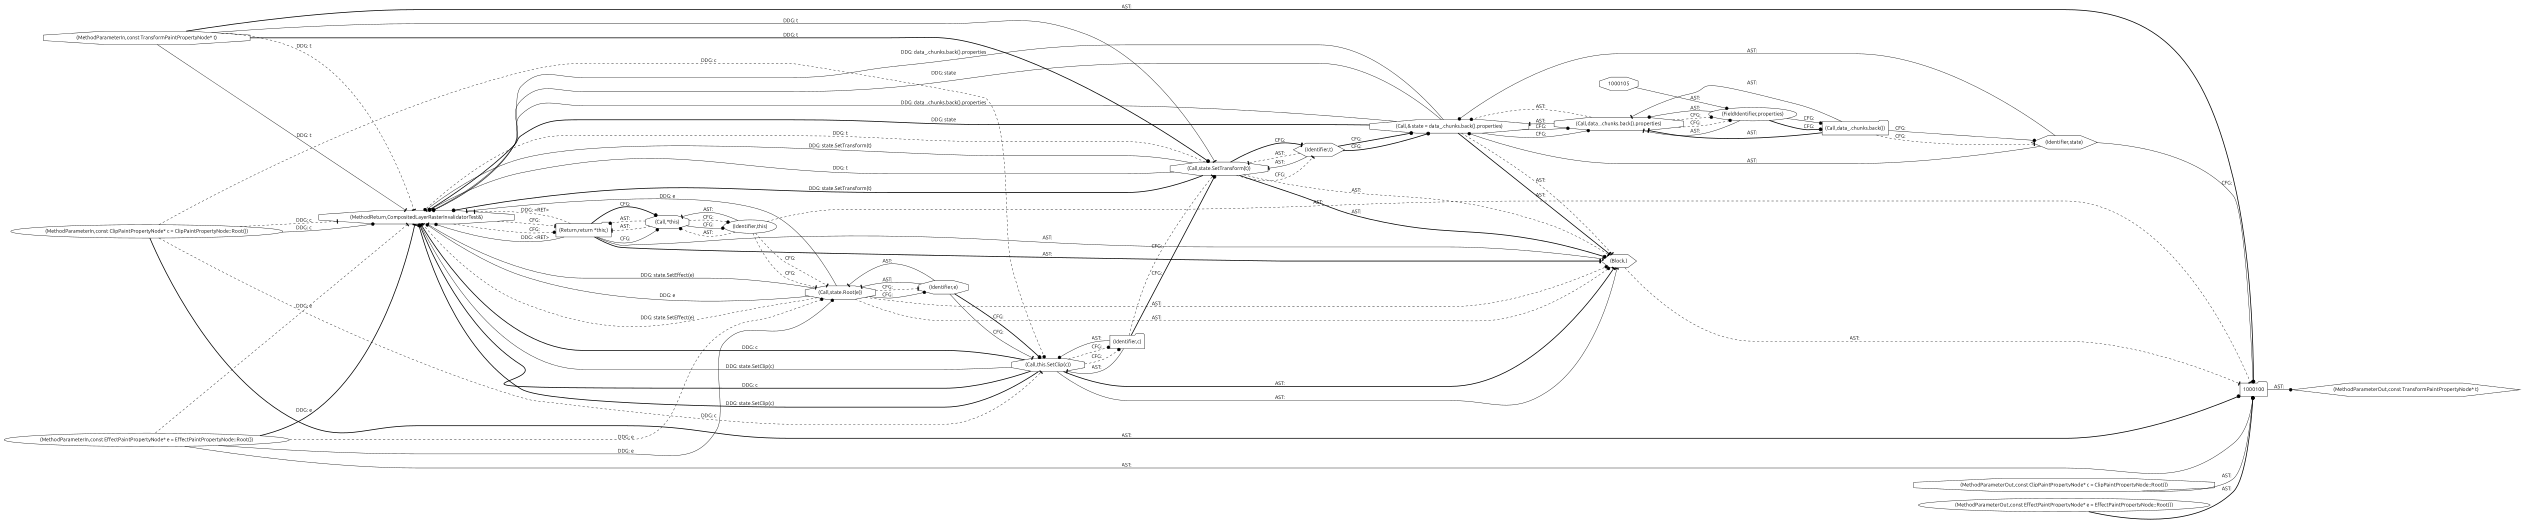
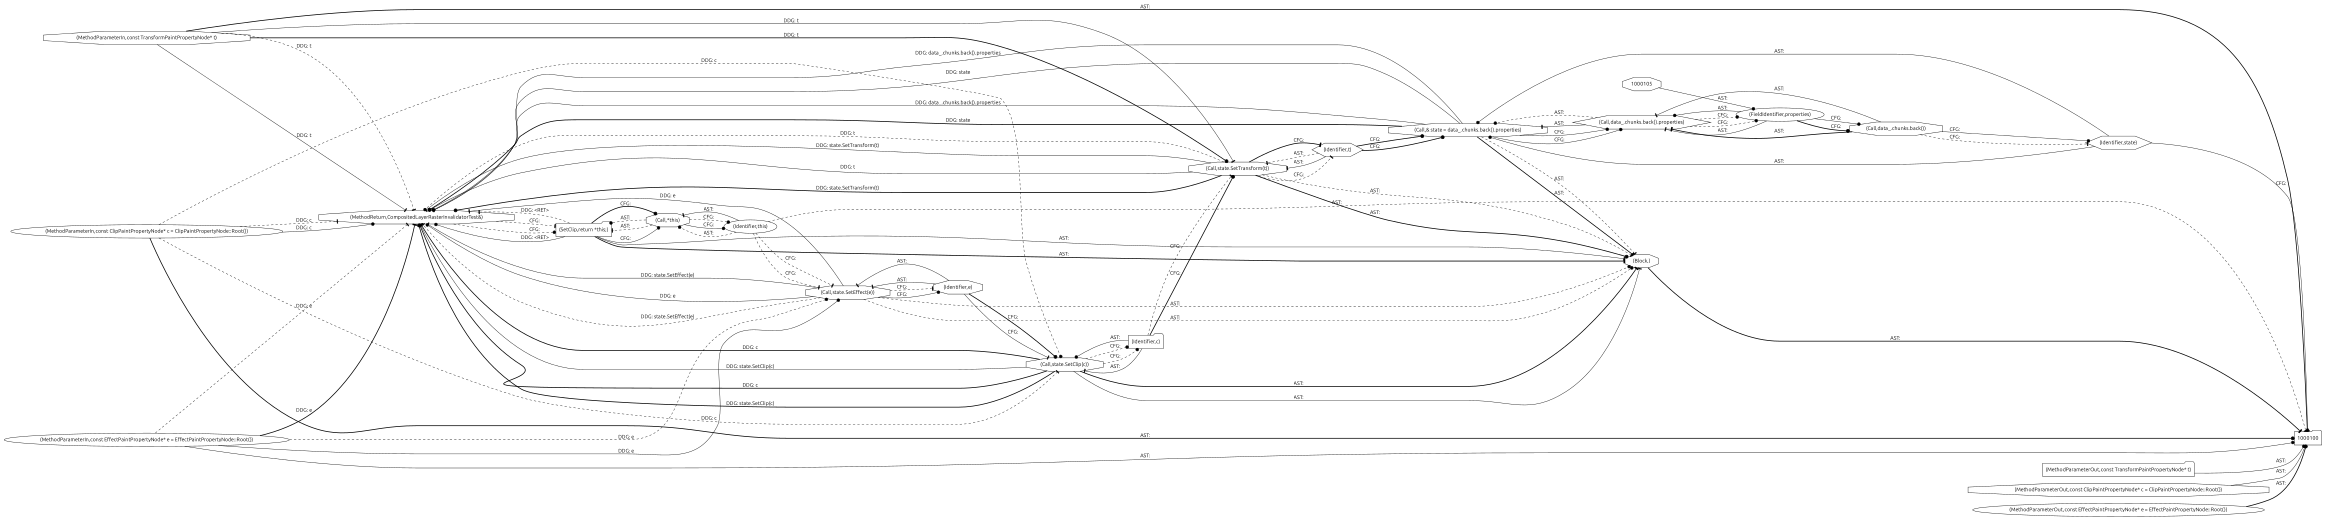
edge "(MethodParameterIn,const TransformPaintPropertyNode* t)" -> "1000100": arrowhead dot -> tee
node "(Call,data_.chunks.back().properties)": shape octagon -> hexagon
node "(Call,data_.chunks.back())": shape folder -> octagon
node "(Return,return *this;)": label "(Return,return *this;)" -> "(SetClip,return *this;)"
node "(Block,)": shape hexagon -> octagon
node "(Call,state.Root(e))": label "(Call,state.Root(e))" -> "(Call,state.SetEffect(e))"
edge "(Block,)" -> "1000100": style dashed -> bold
node "(Call,this.SetClip(c))": label "(Call,this.SetClip(c))" -> "(Call,state.SetClip(c))"
edge "1000100" -> "(MethodParameterOut,const TransformPaintPropertyNode* t)": reversed
node "(MethodParameterOut,const TransformPaintPropertyNode* t)": shape hexagon -> folder
